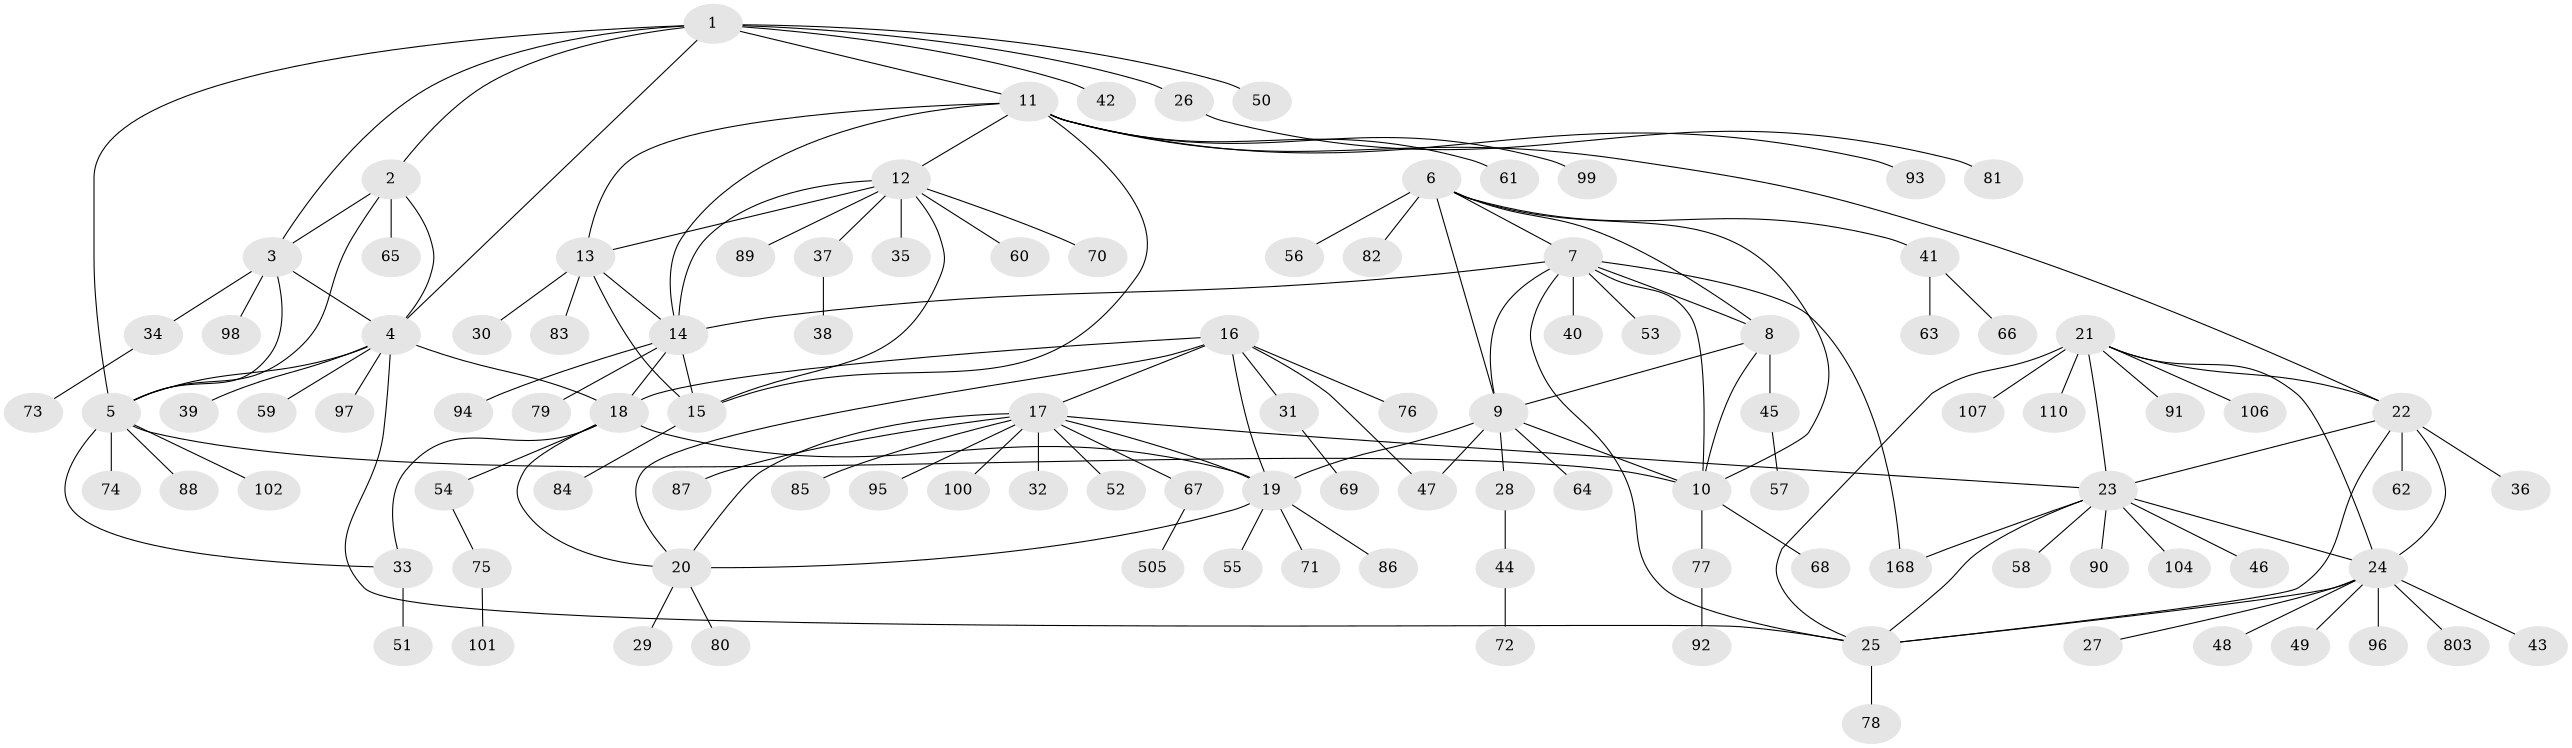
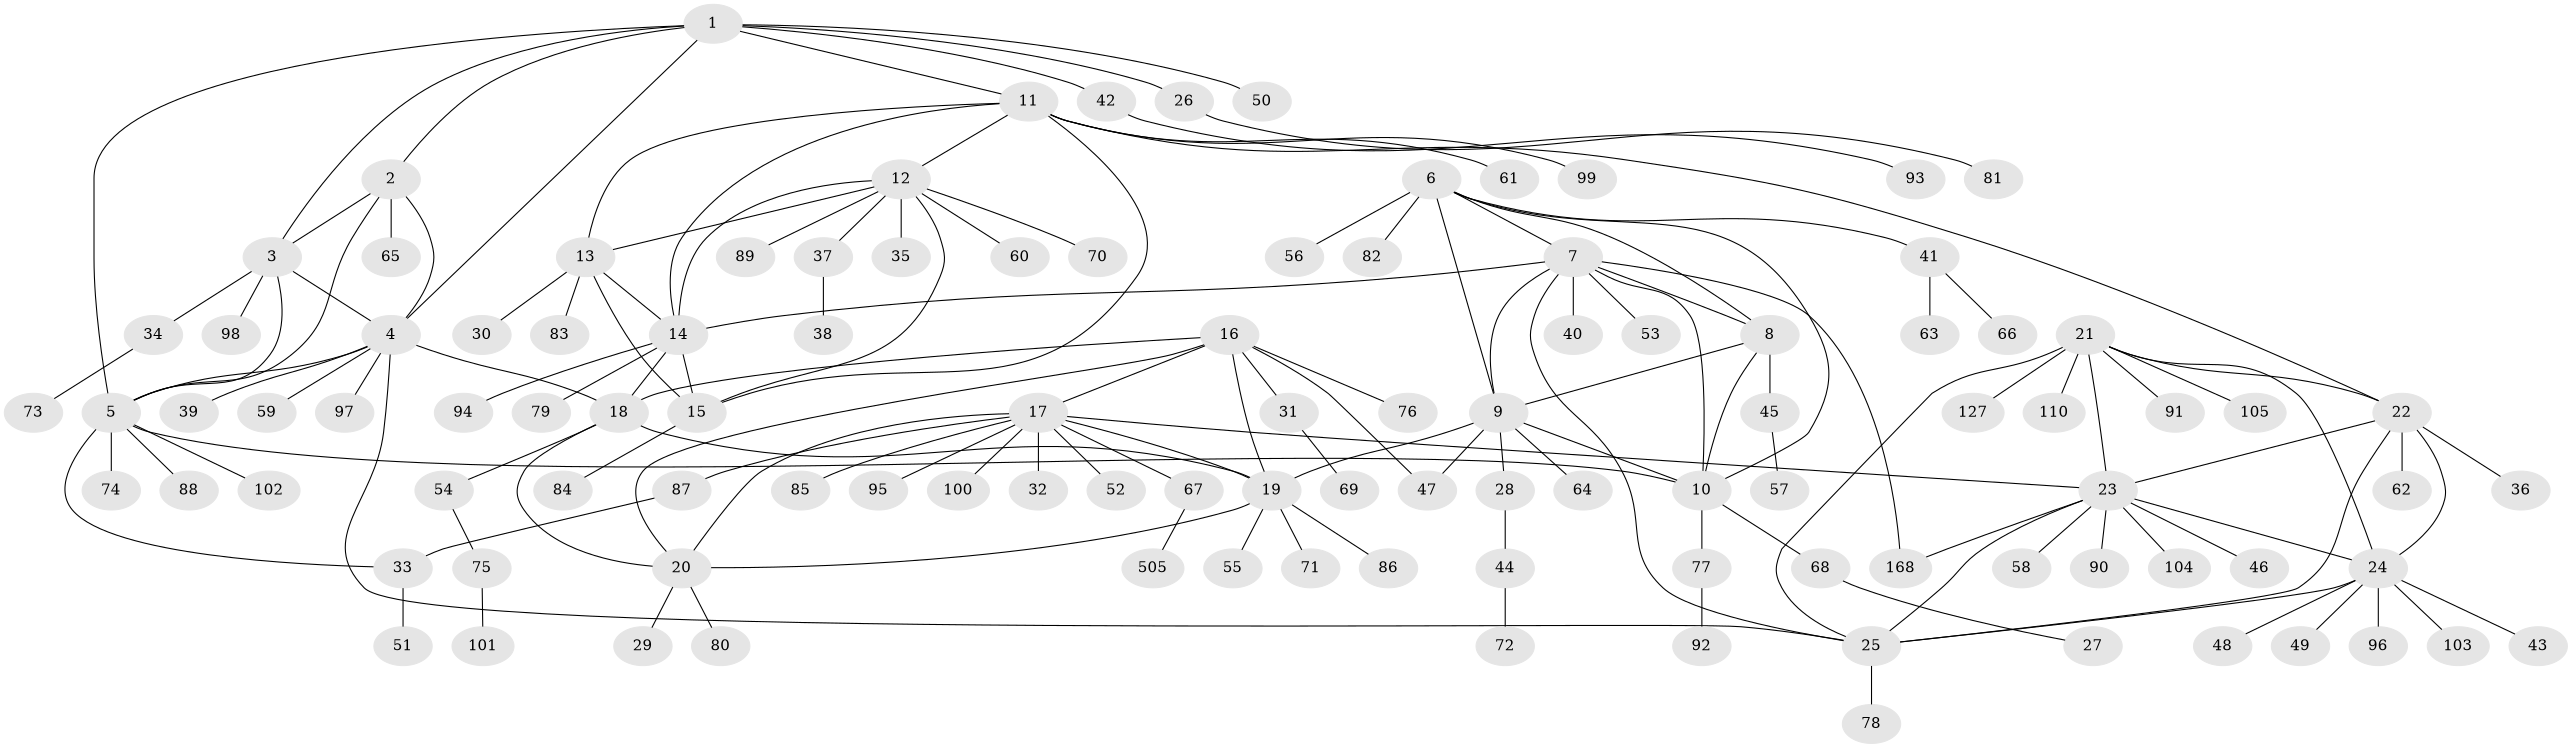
edge "11" -- "93": now "42" -- "93"
node "107": label "107" -> "127"
node "106": label "106" -> "105"
edge "18" -- "33": now "87" -- "33"
edge "24" -- "27": now "68" -- "27"
node "803": label "803" -> "103"
